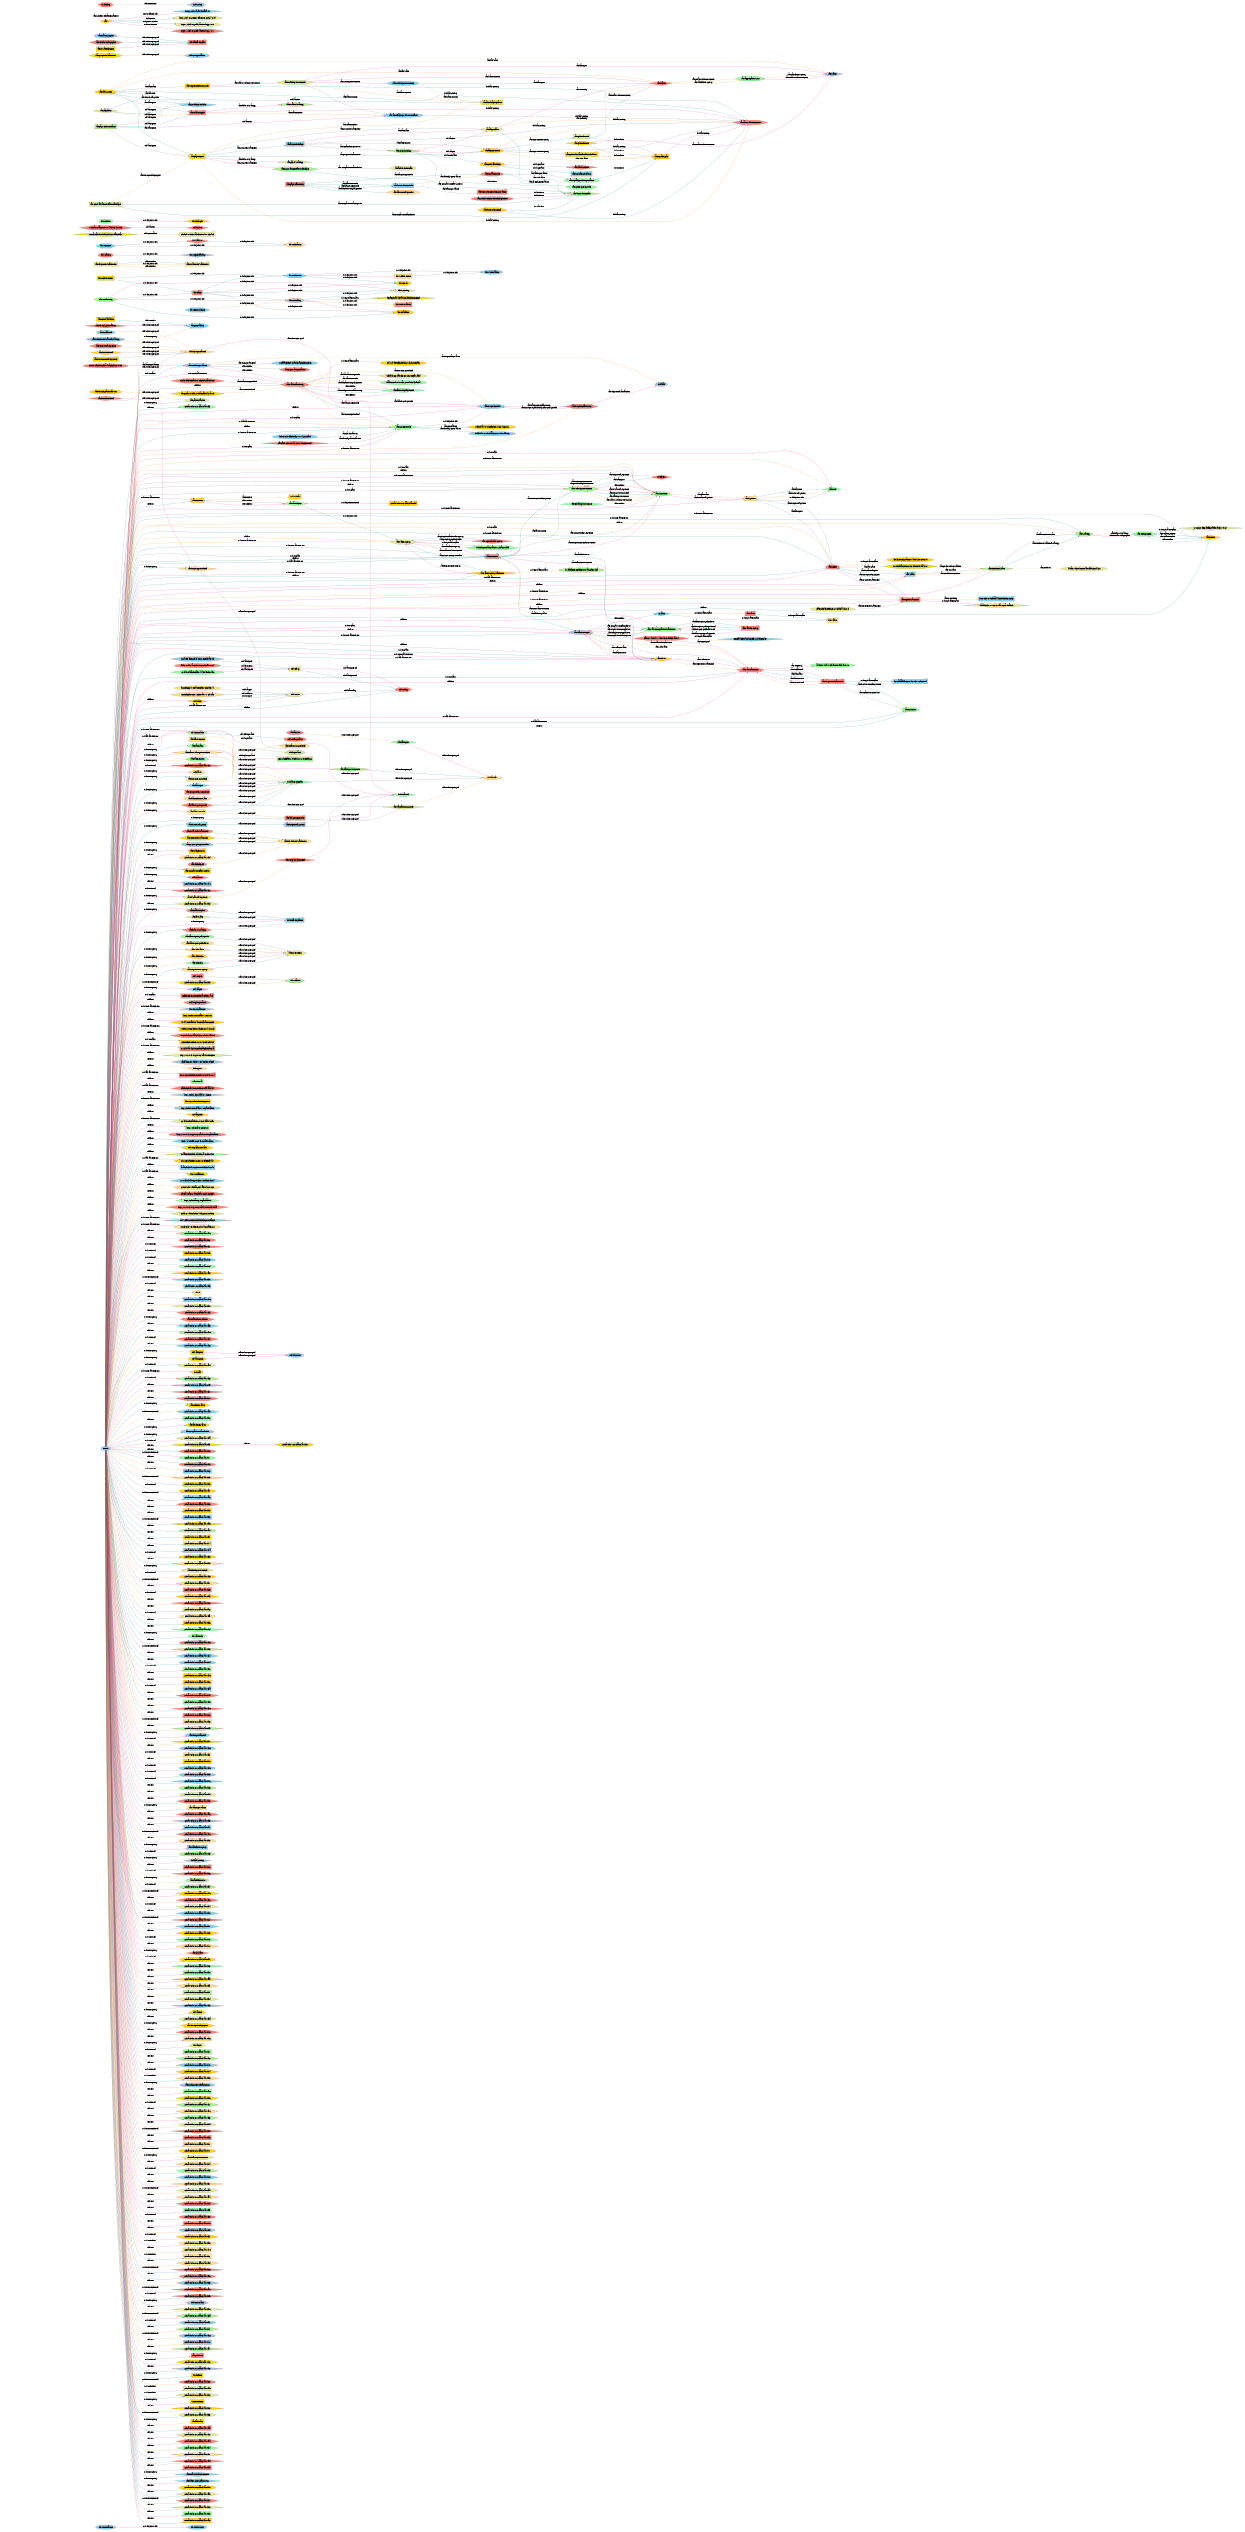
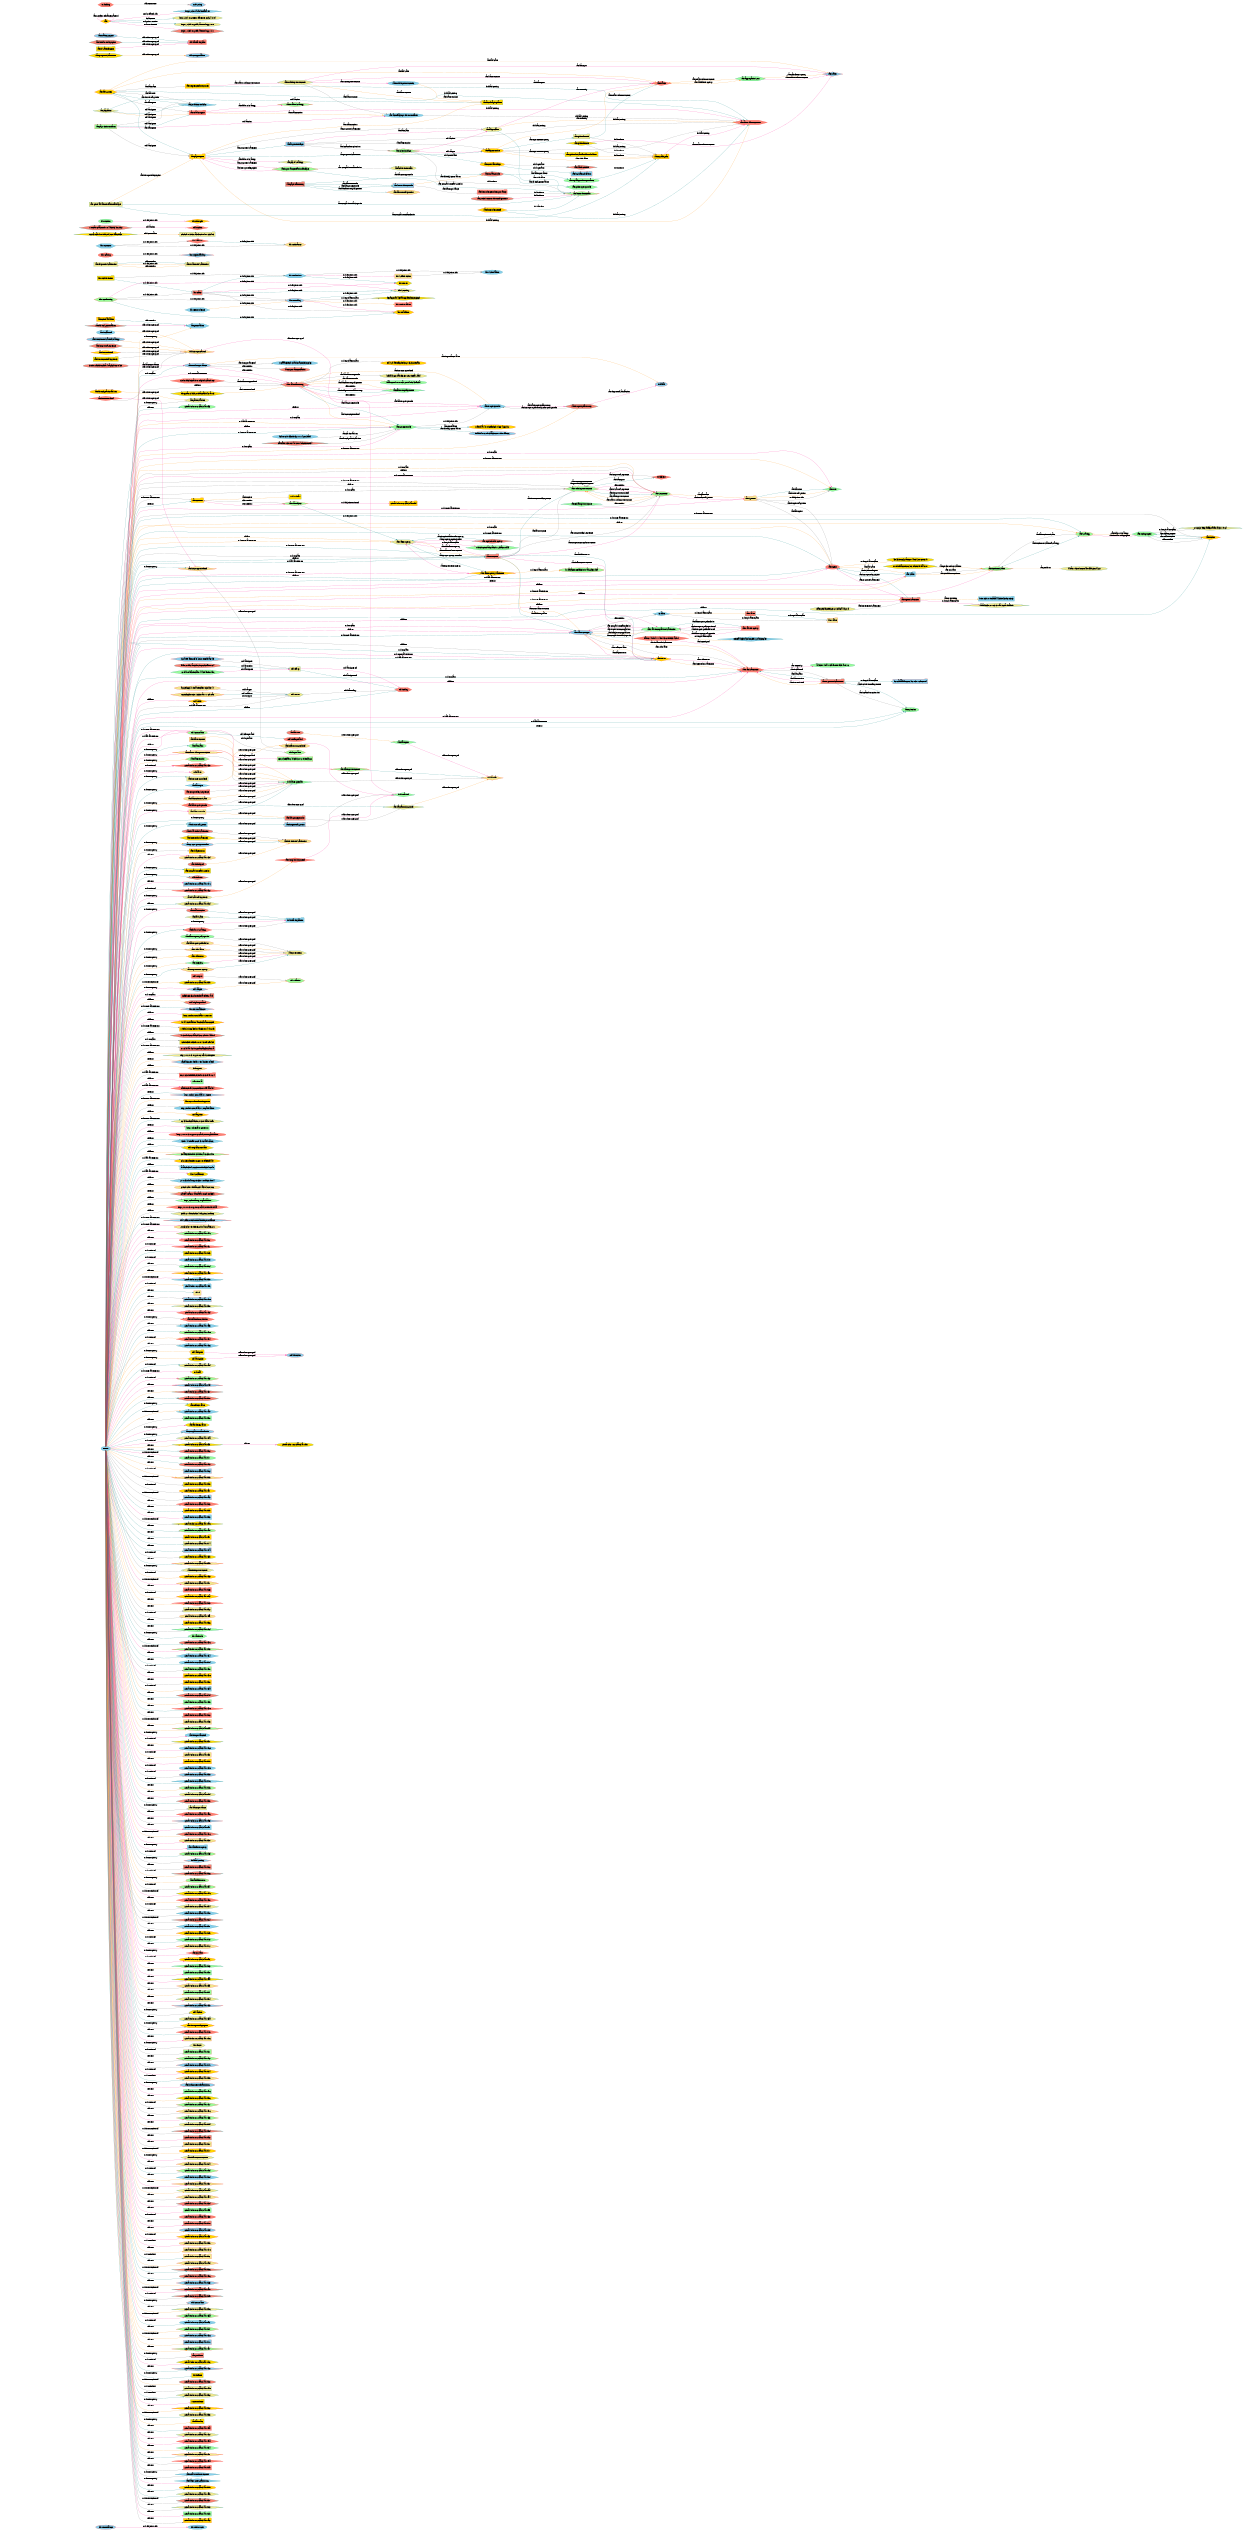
edge "vae:importanceRelationTaxPayer" -> "vae:payerAgent": added, label "vae:isProposedByAgent"
